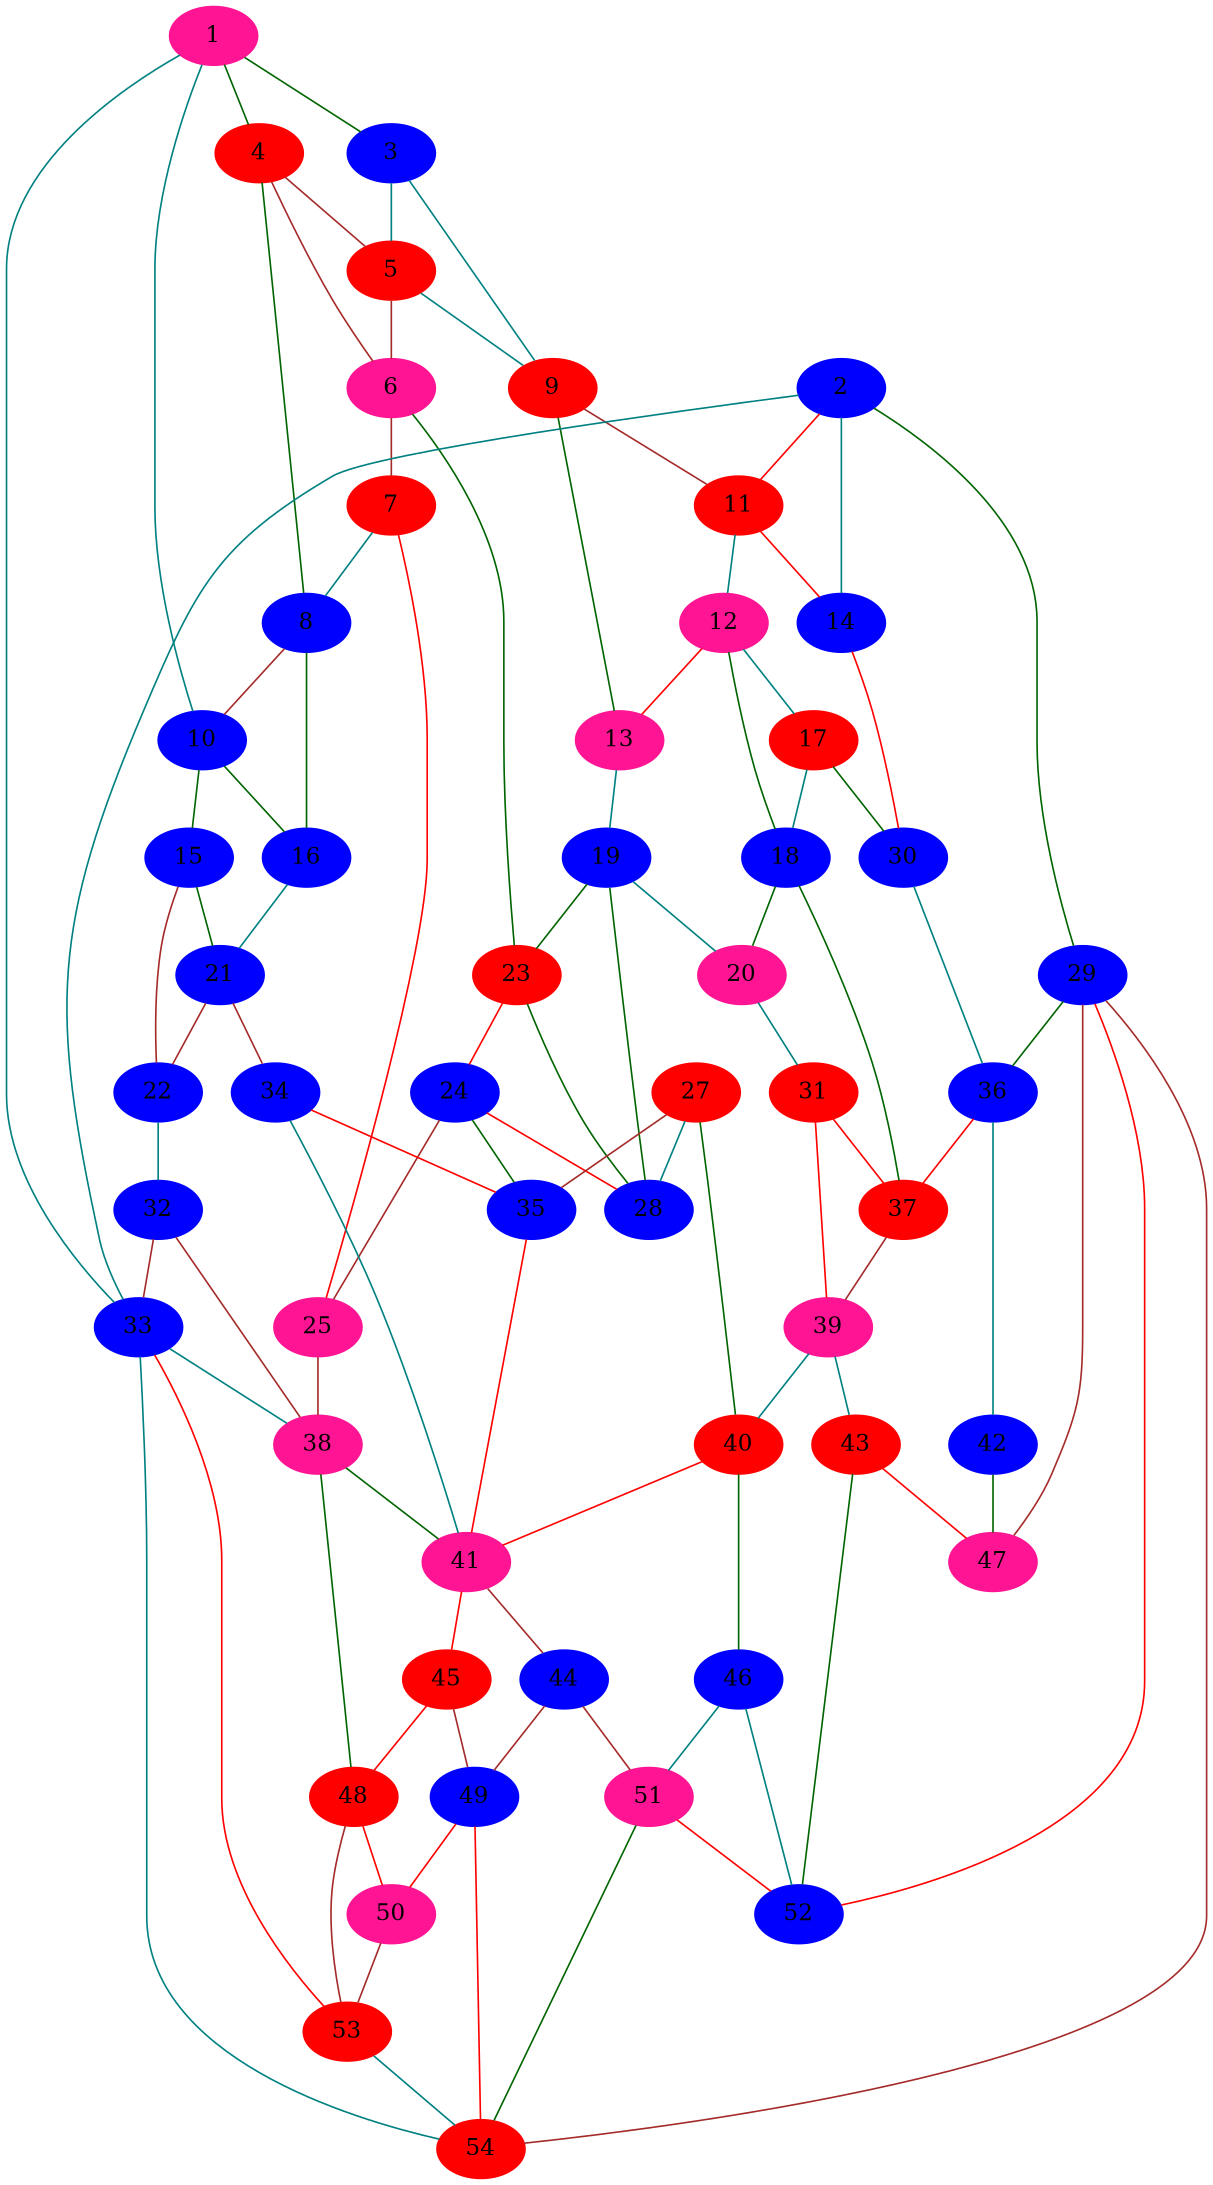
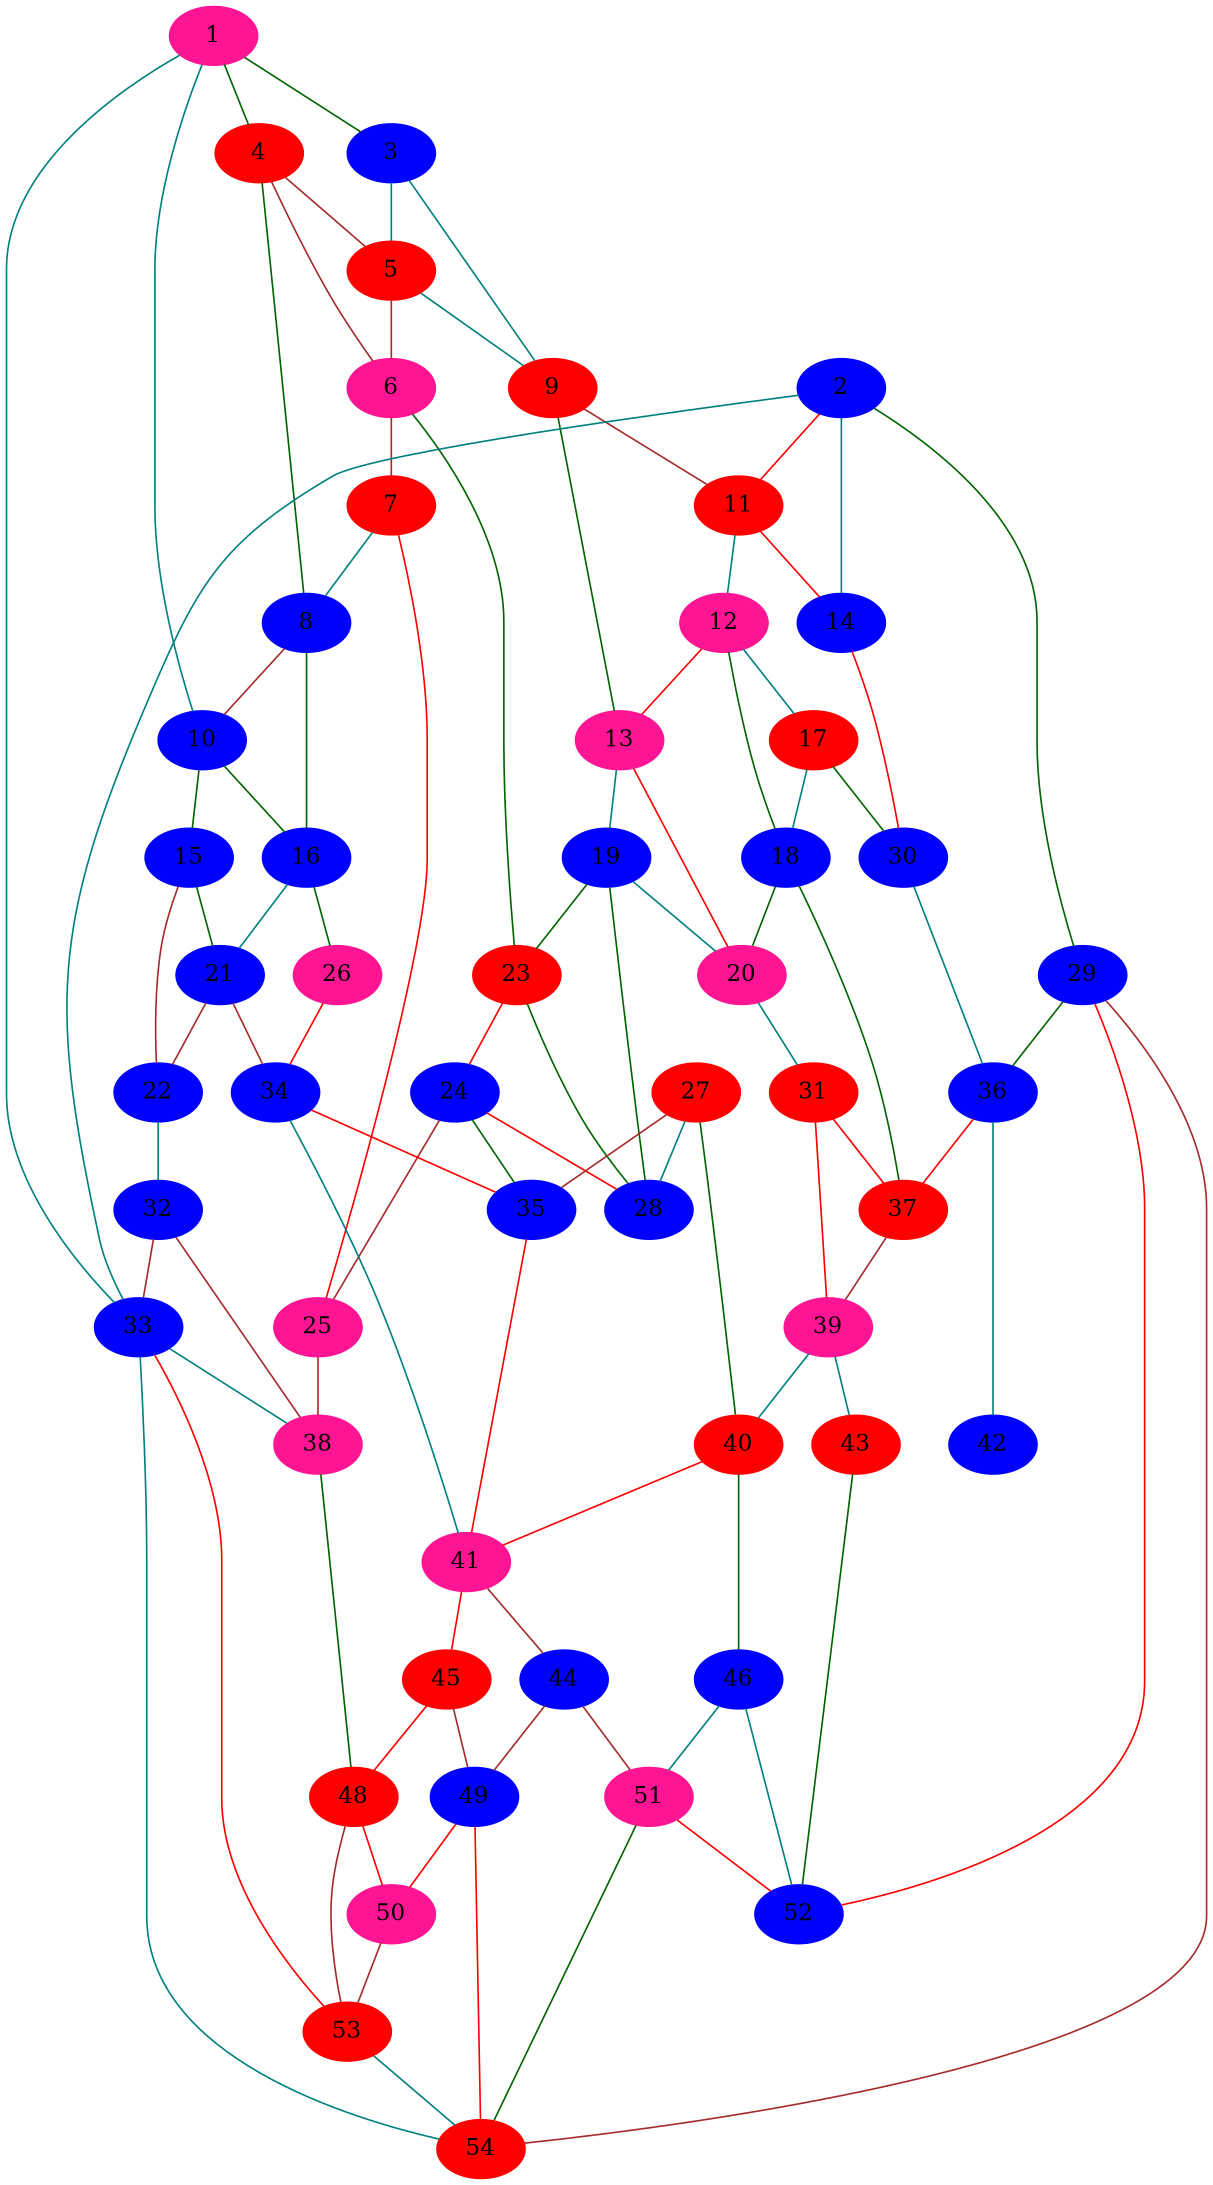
edge "13" -- "20": added
node "26": added
edge "38" -- "41": removed
node "47": removed
